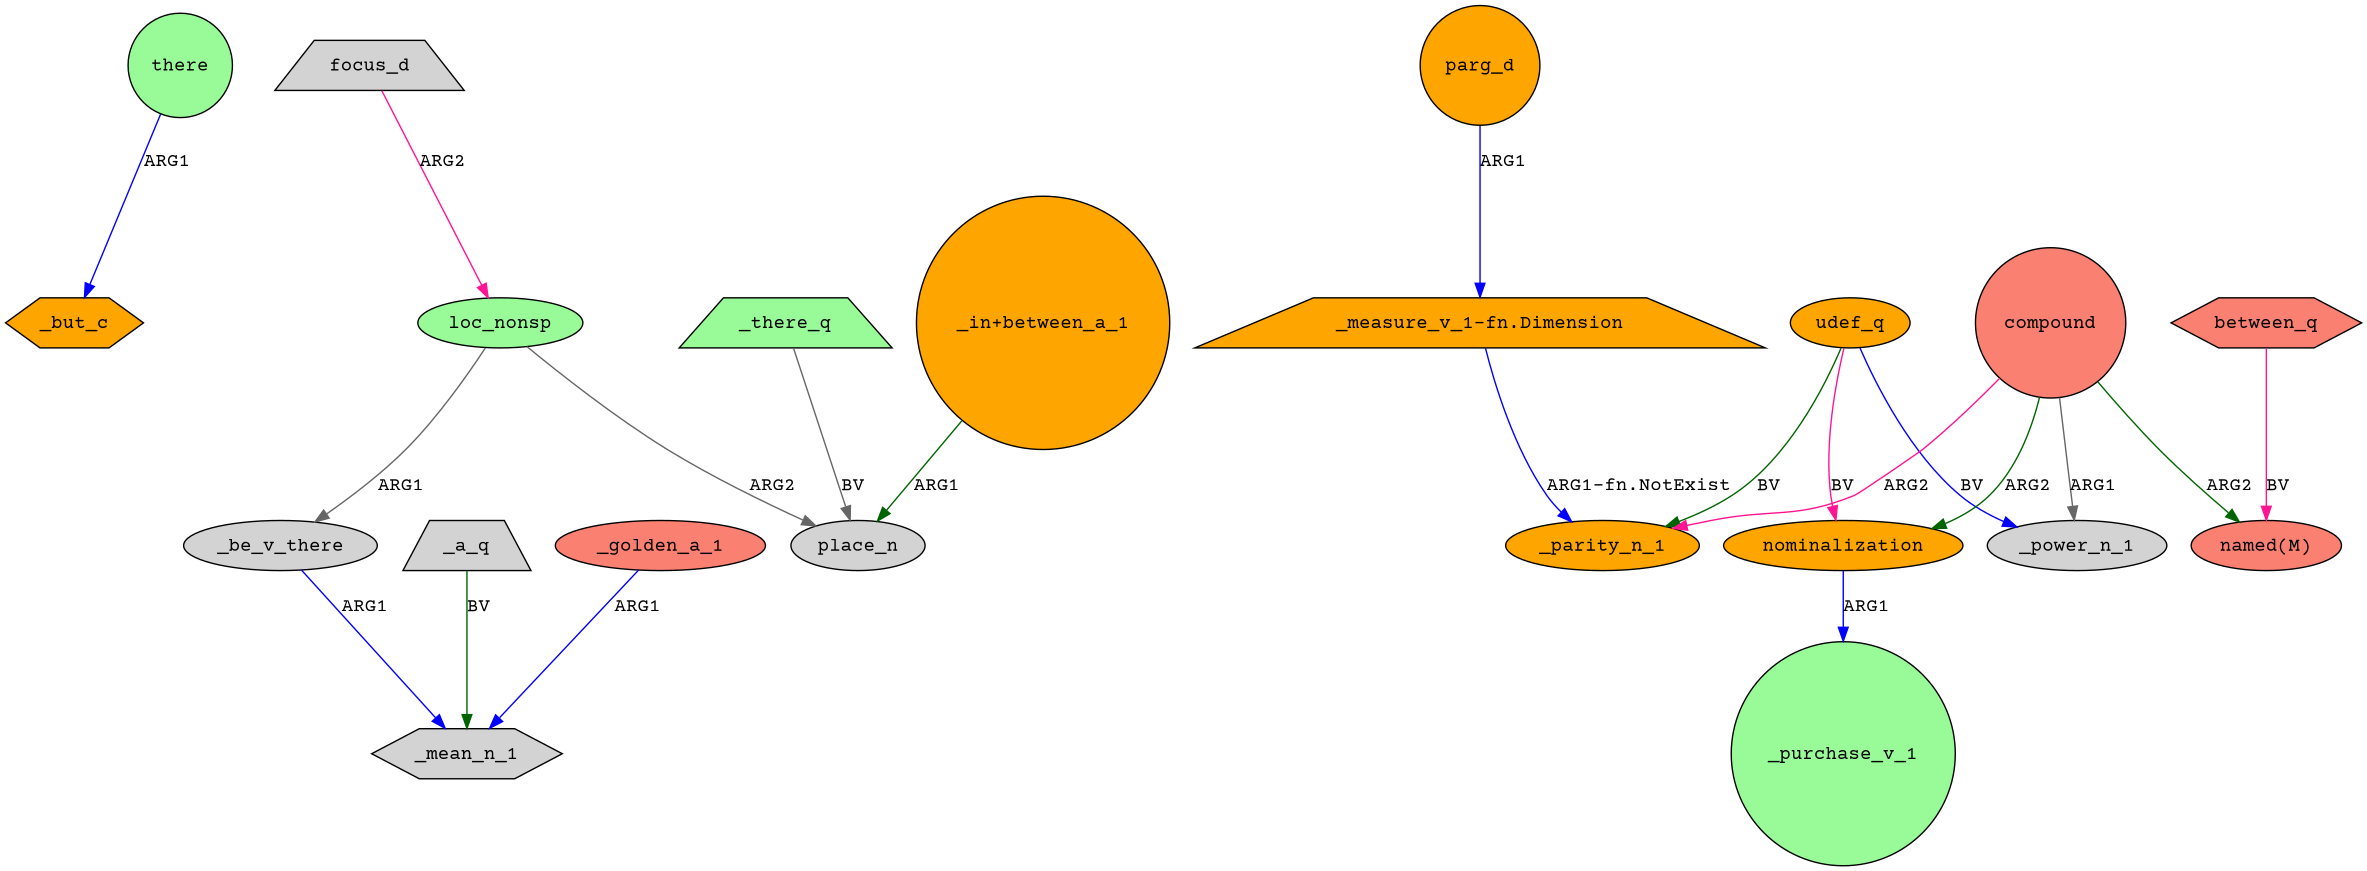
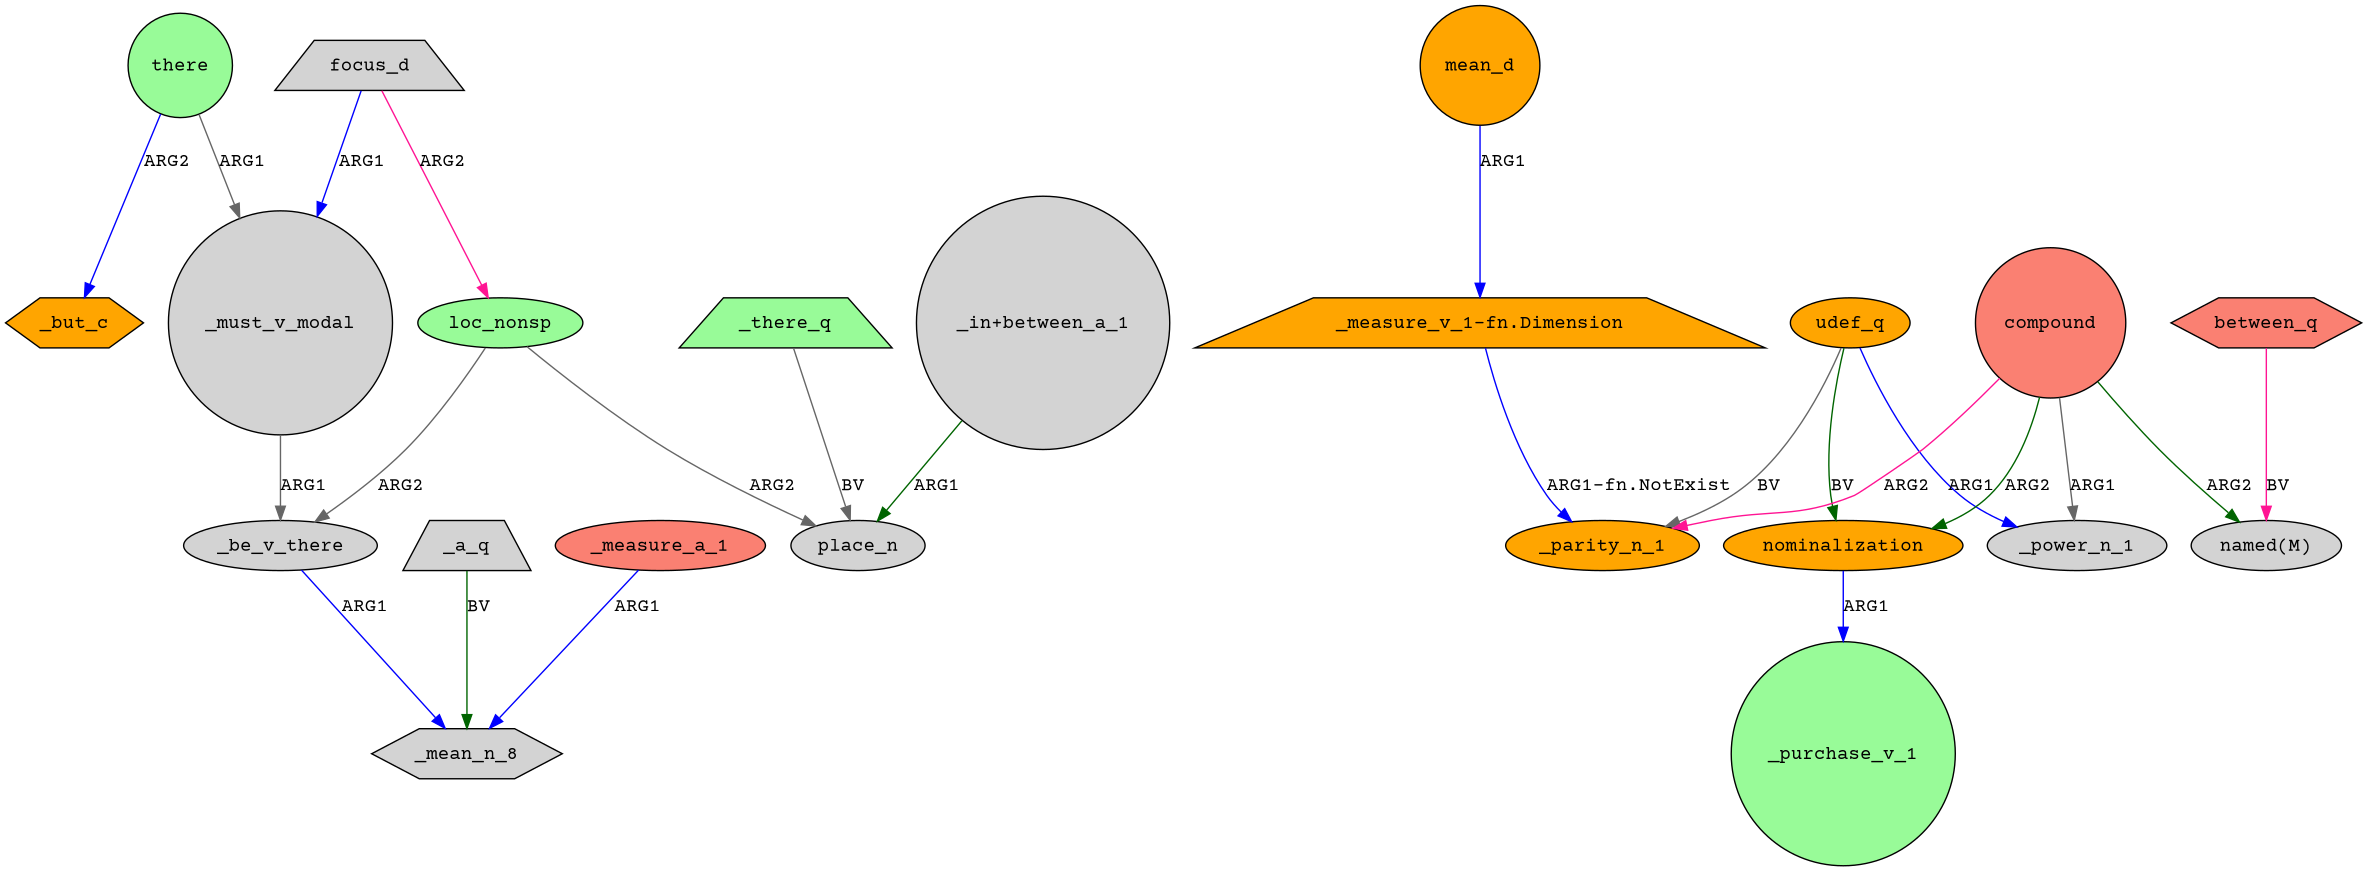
node "parg_d": label "parg_d" -> "mean_d"
edge "there" -> "_but_c": label "ARG1" -> "ARG2"
node "_must_v_modal": added
node "_in+between_a_1": fillcolor orange -> lightgrey
edge "udef_q" -> "nominalization": color deeppink -> darkgreen
edge "udef_q" -> "_parity_n_1": color darkgreen -> gray40
edge "loc_nonsp" -> "_be_v_there": label "ARG1" -> "ARG2"
edge "udef_q" -> "_power_n_1": label "BV" -> "ARG1"
node "_golden_a_1": label "_golden_a_1" -> "_measure_a_1"
node "named(M)": fillcolor salmon -> lightgrey
node "_mean_n_1": label "_mean_n_1" -> "_mean_n_8"
